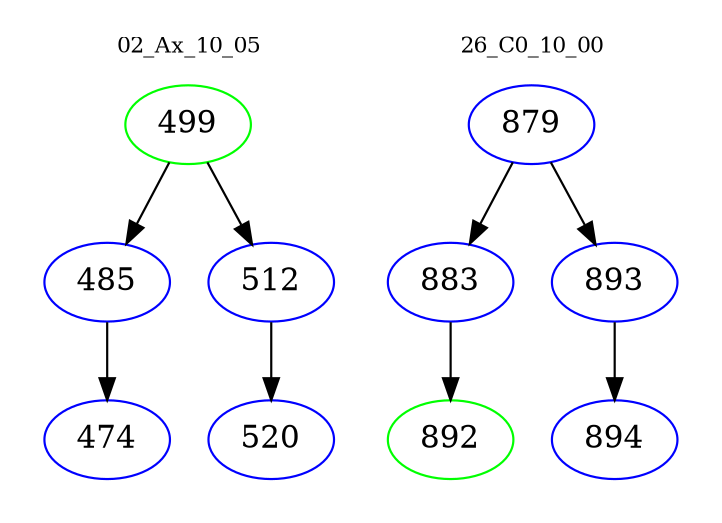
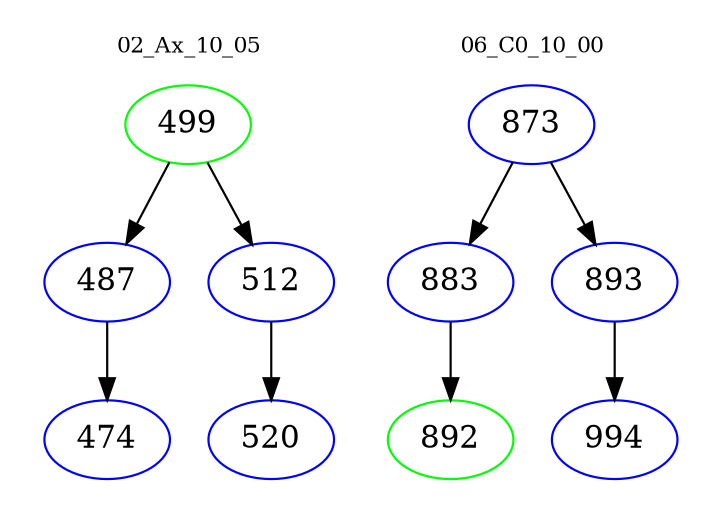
cluster "26_C0_10_00": label "26_C0_10_00" -> "06_C0_10_00"
node "879": label "879" -> "873"
node "485": label "485" -> "487"
node "894": label "894" -> "994"
